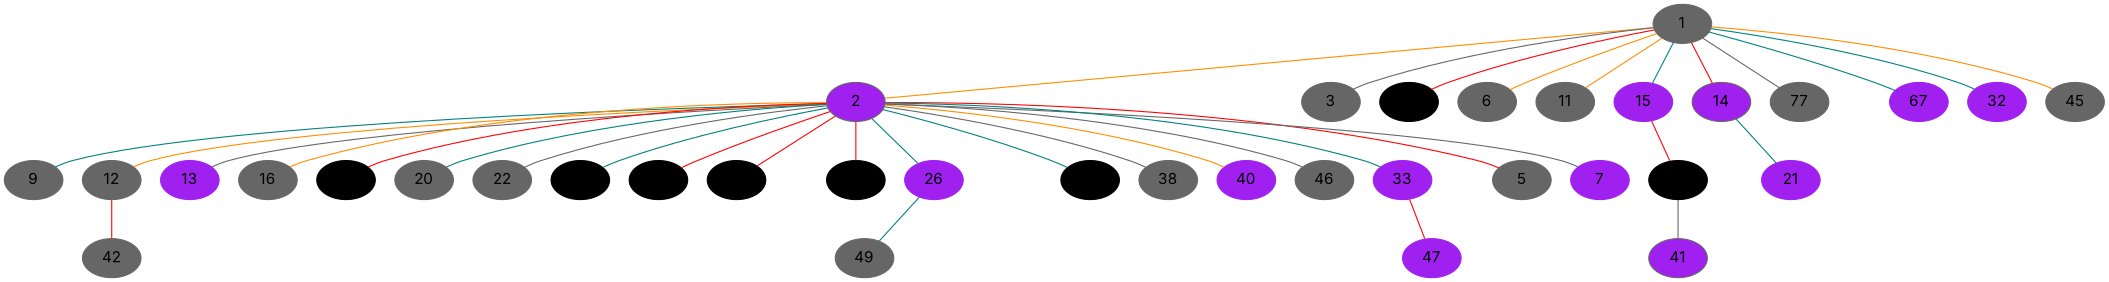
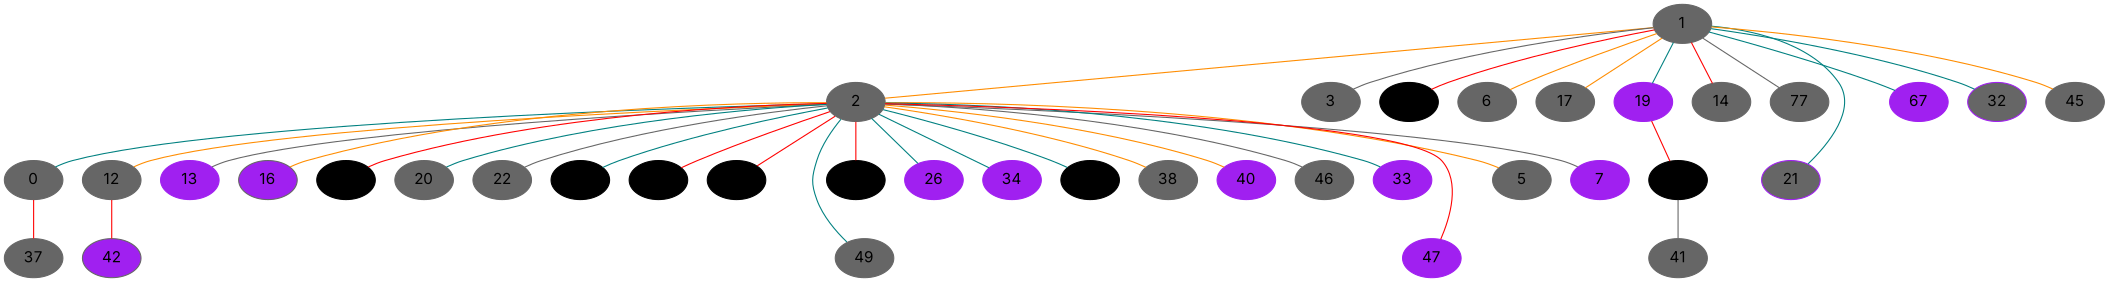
node "2": fillcolor purple -> gray40
node "11": label "11" -> "17"
node "15": label "15" -> "19"
node "14": fillcolor purple -> gray40
node "32": fillcolor purple -> gray40
edge "2" -- "5": color red -> darkorange
edge "2" -- "38": color gray40 -> darkorange
edge "14" -- "21": now "1" -- "21"
node "9": label "9" -> "0"
node "16": fillcolor gray40 -> purple
node "34": added
node "21": fillcolor purple -> gray40
edge "26" -- "49": now "2" -- "49"
edge "33" -- "47": now "2" -- "47"
node "37": added
node "42": fillcolor gray40 -> purple
node "41": fillcolor purple -> gray40
